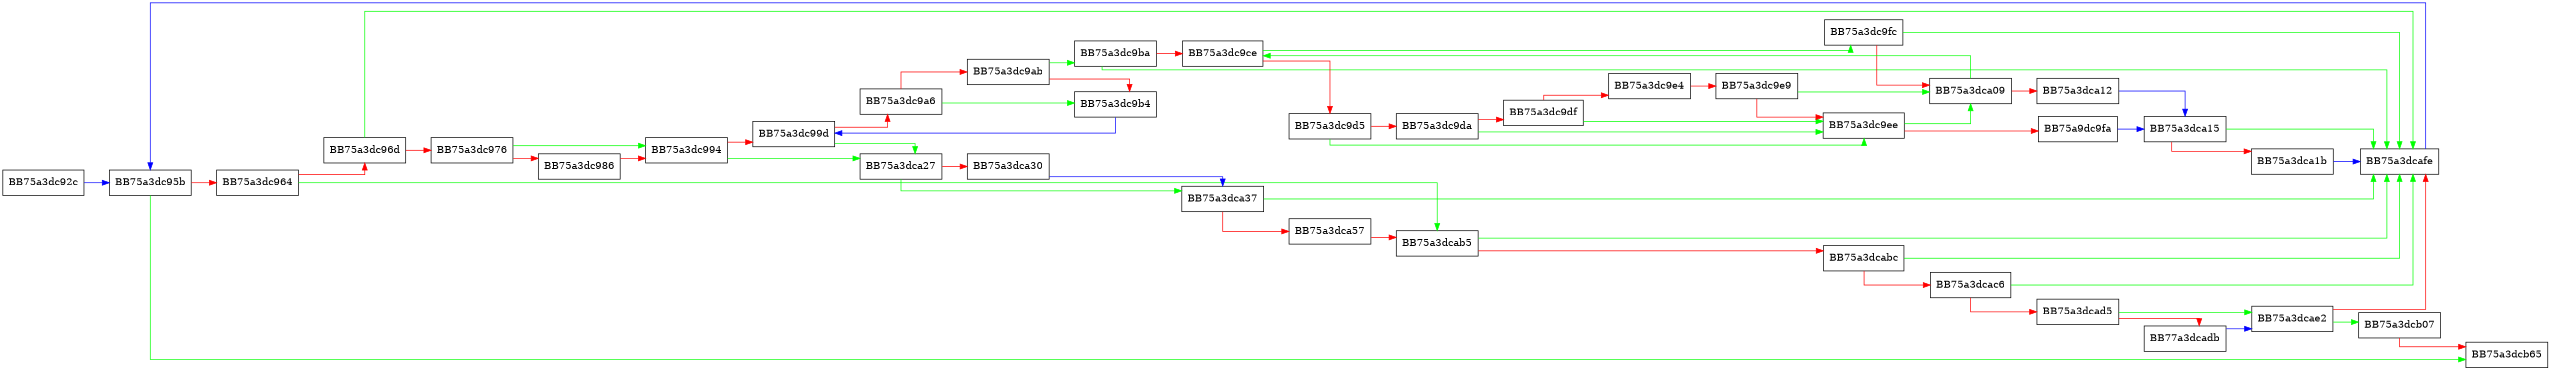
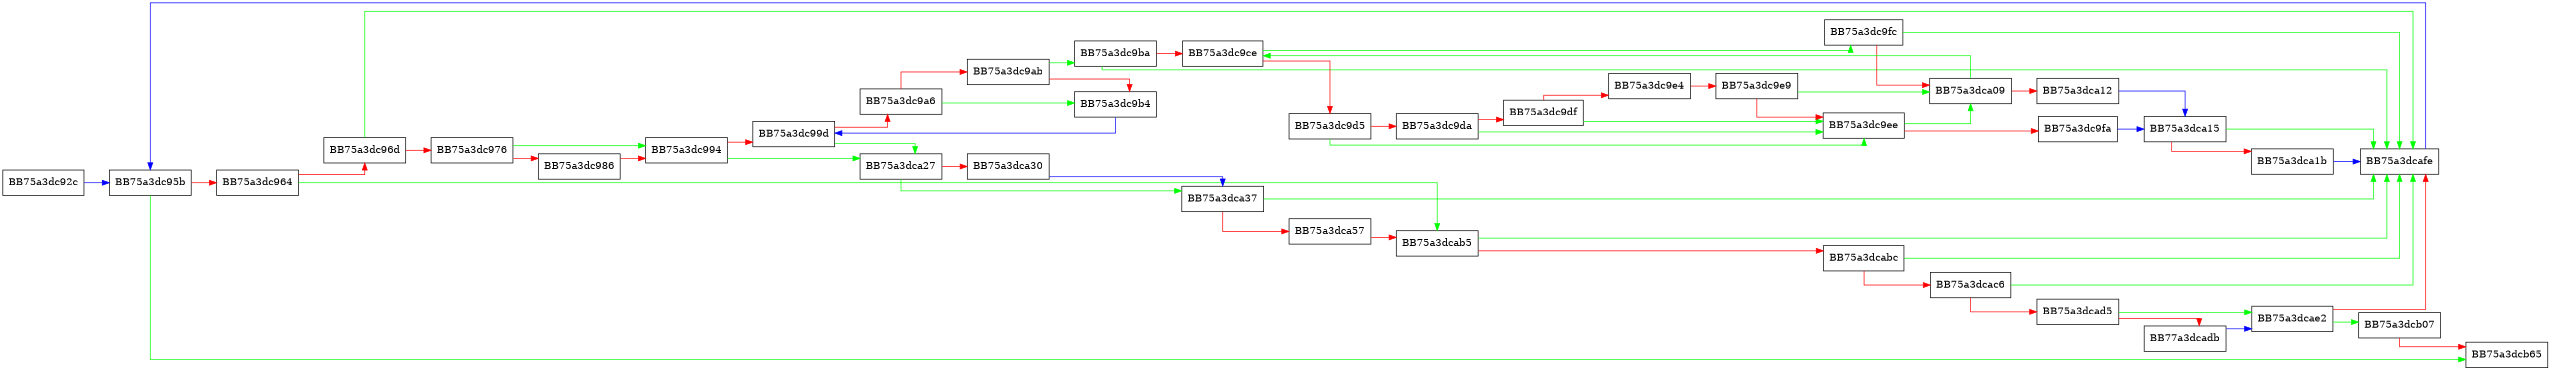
node "BB75a9dc9fa": label "BB75a9dc9fa" -> "BB75a3dc9fa"
